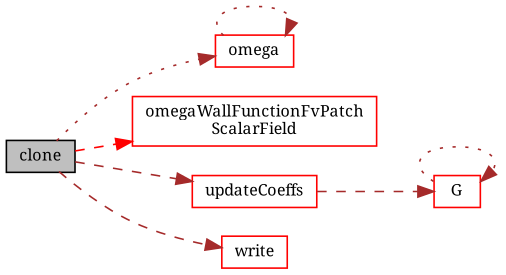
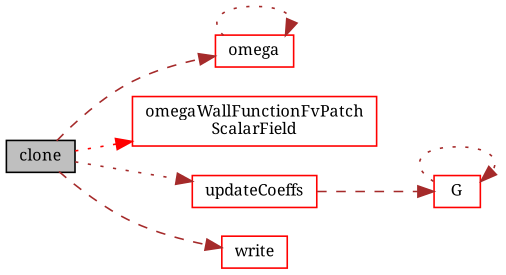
edge "clone" -> "omega": style dotted -> dashed
edge "clone" -> "omegaWallFunctionFvPatch ScalarField": style dashed -> dotted
edge "clone" -> "updateCoeffs": style dashed -> dotted
